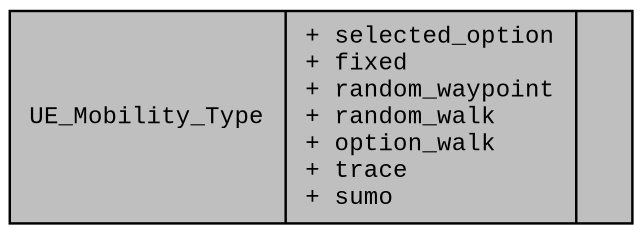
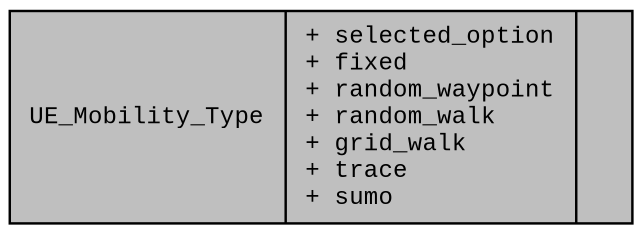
node "UE_Mobility_Type": text "+ option_walk" -> "+ grid_walk"
